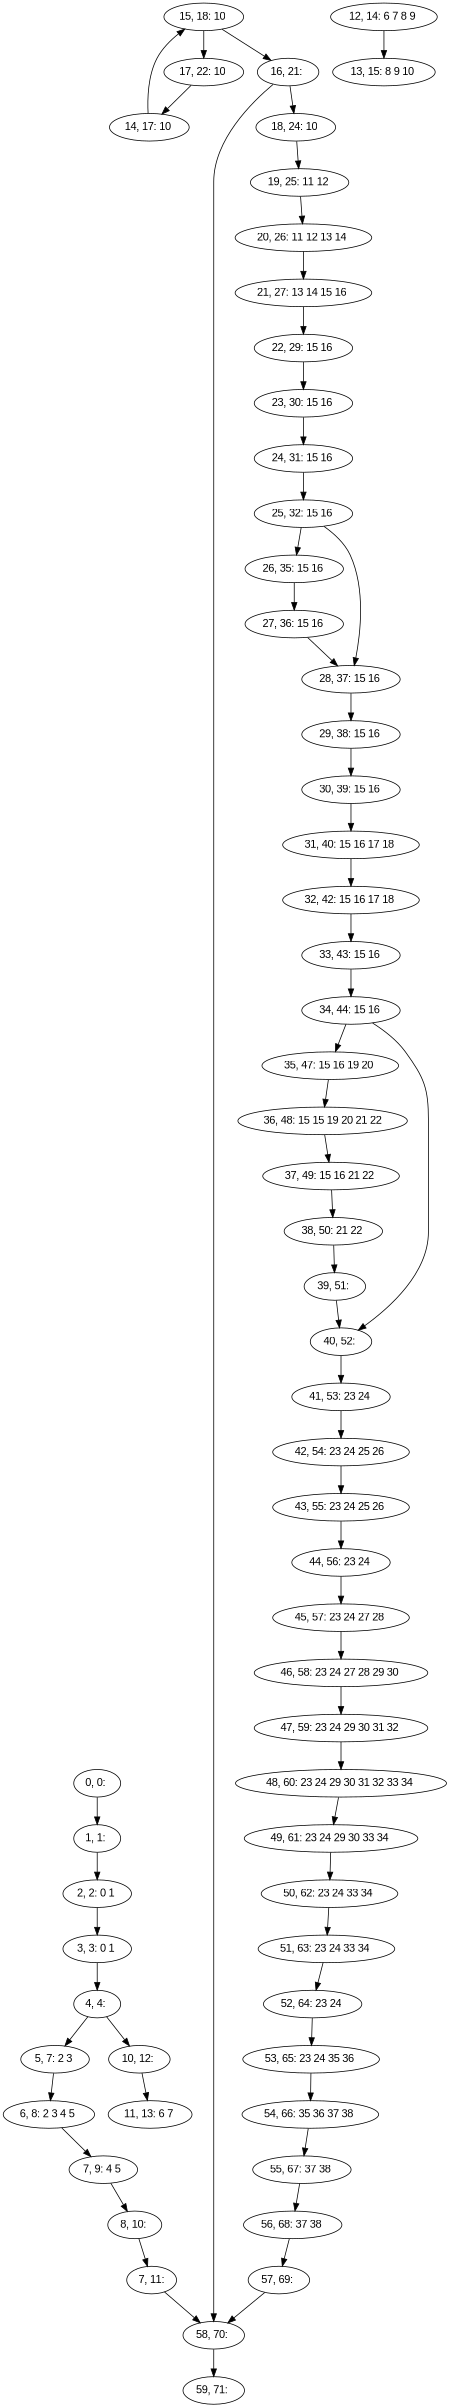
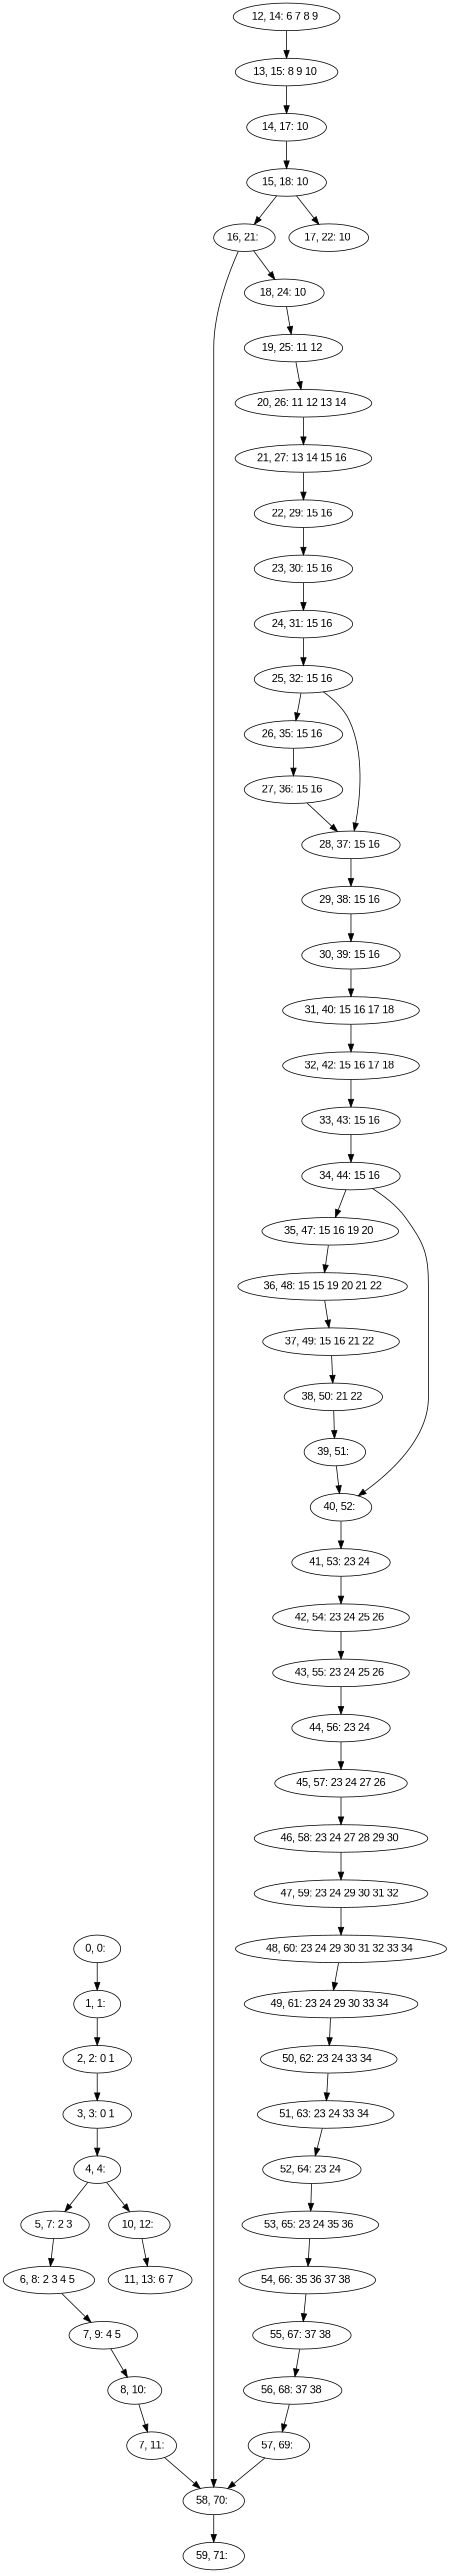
edge "17, 22: 10" -> "14, 17: 10": now "13, 15: 8 9 10" -> "14, 17: 10"
node "45, 57: 23 24 27 28": label "45, 57: 23 24 27 28" -> "45, 57: 23 24 27 26"
